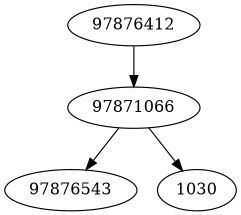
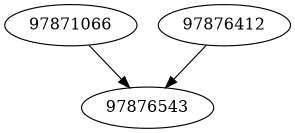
edge "97876412" -> "97871066": now "97876412" -> "97876543"
node "1030": removed
